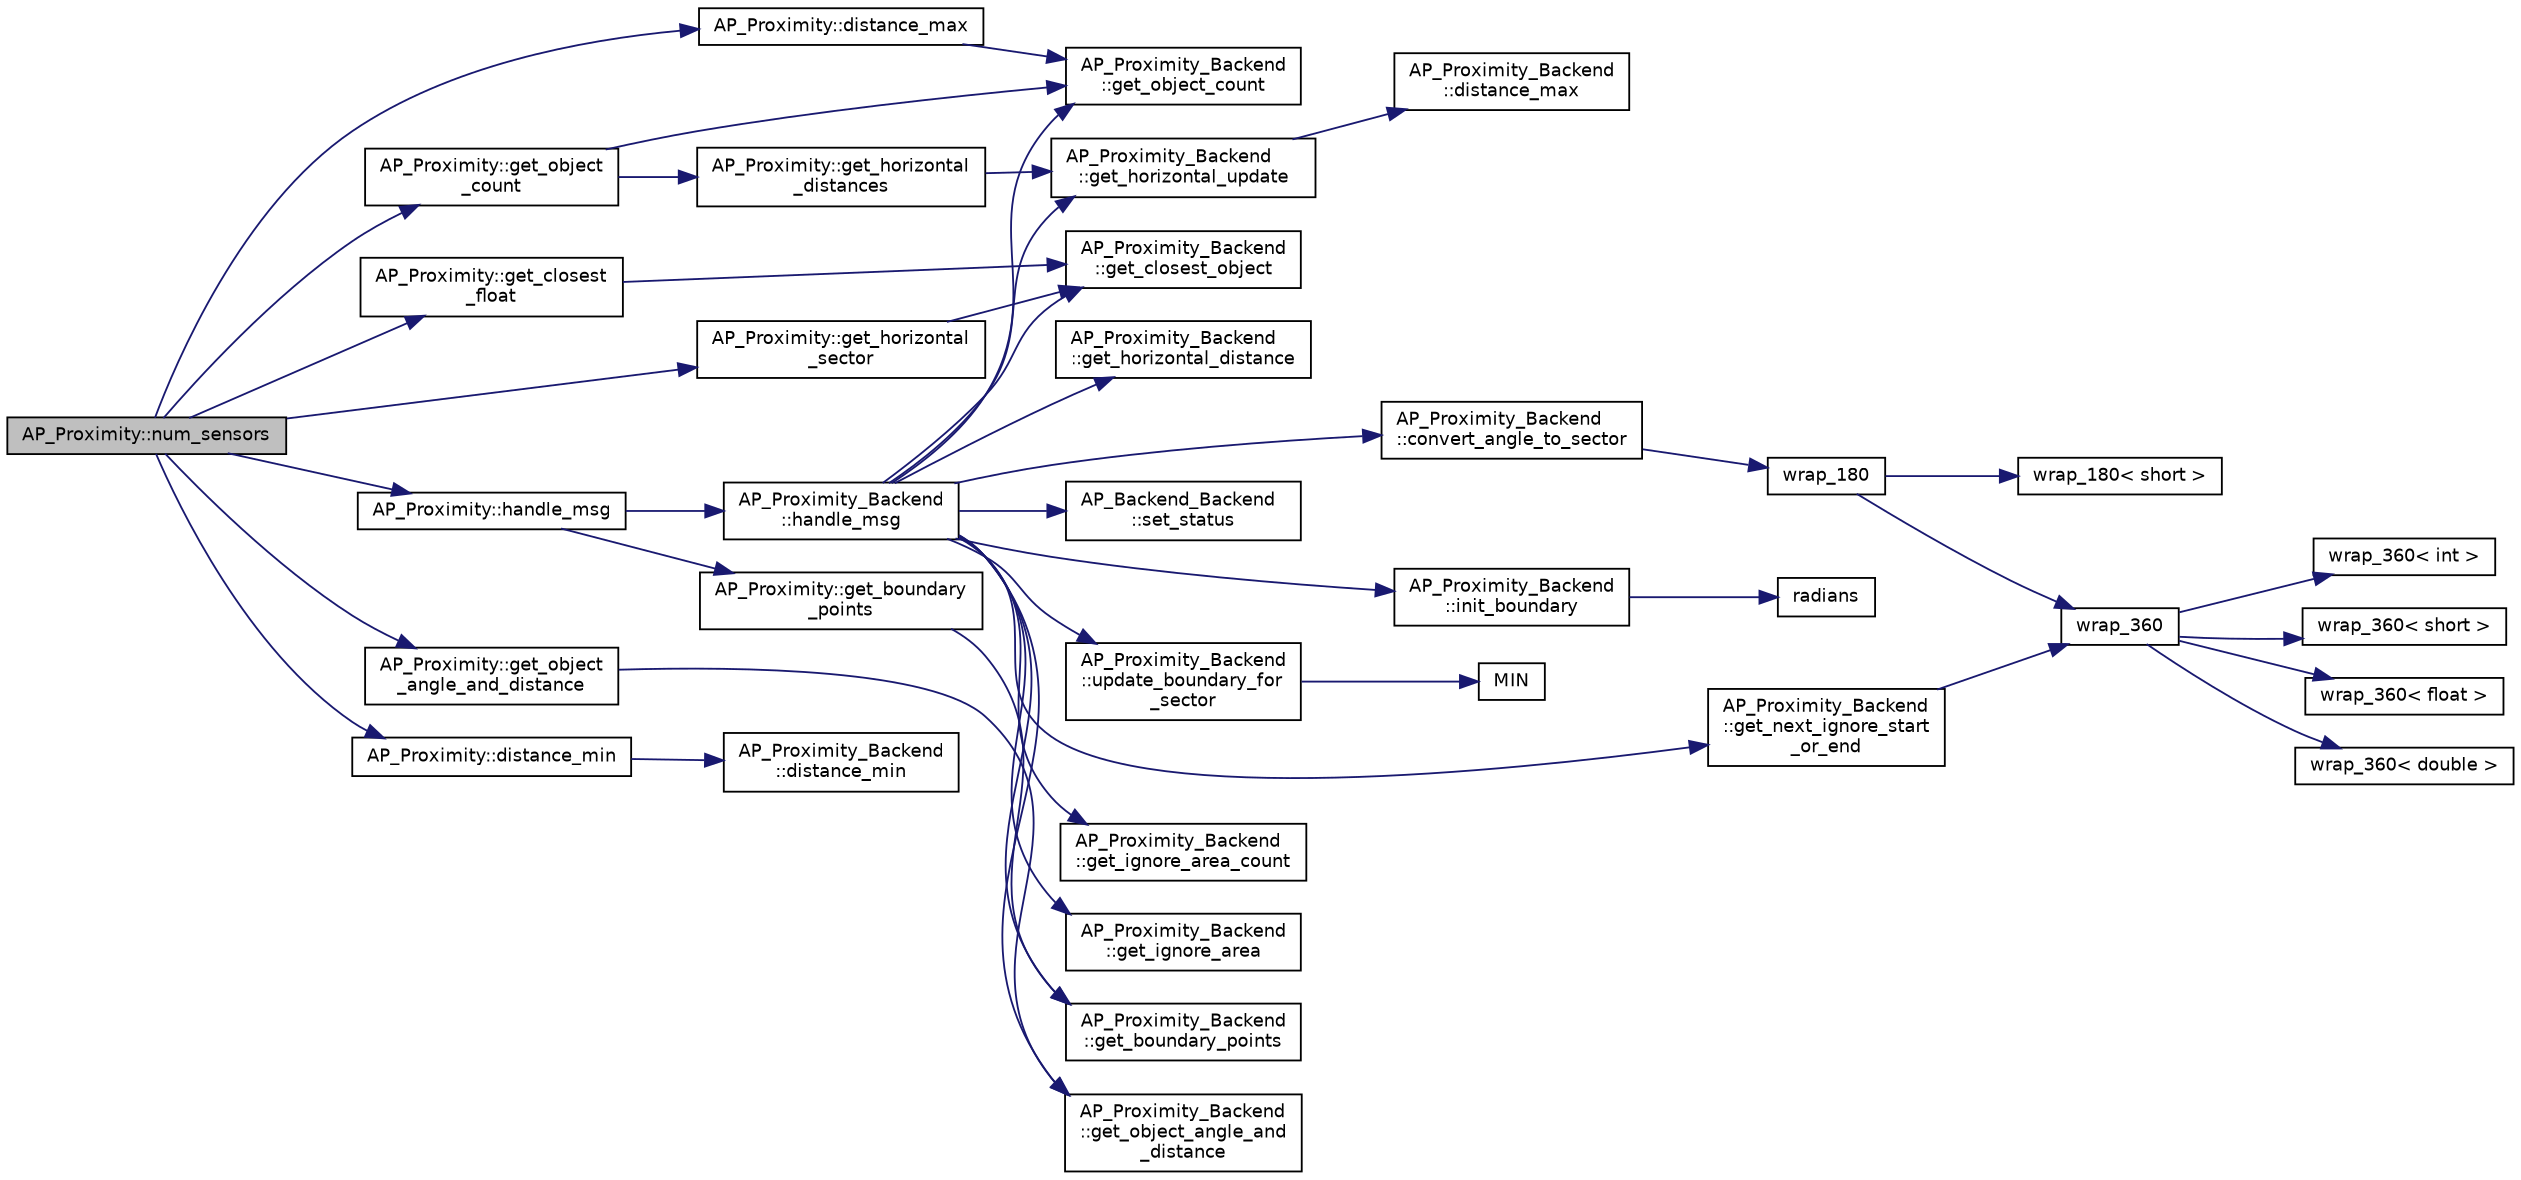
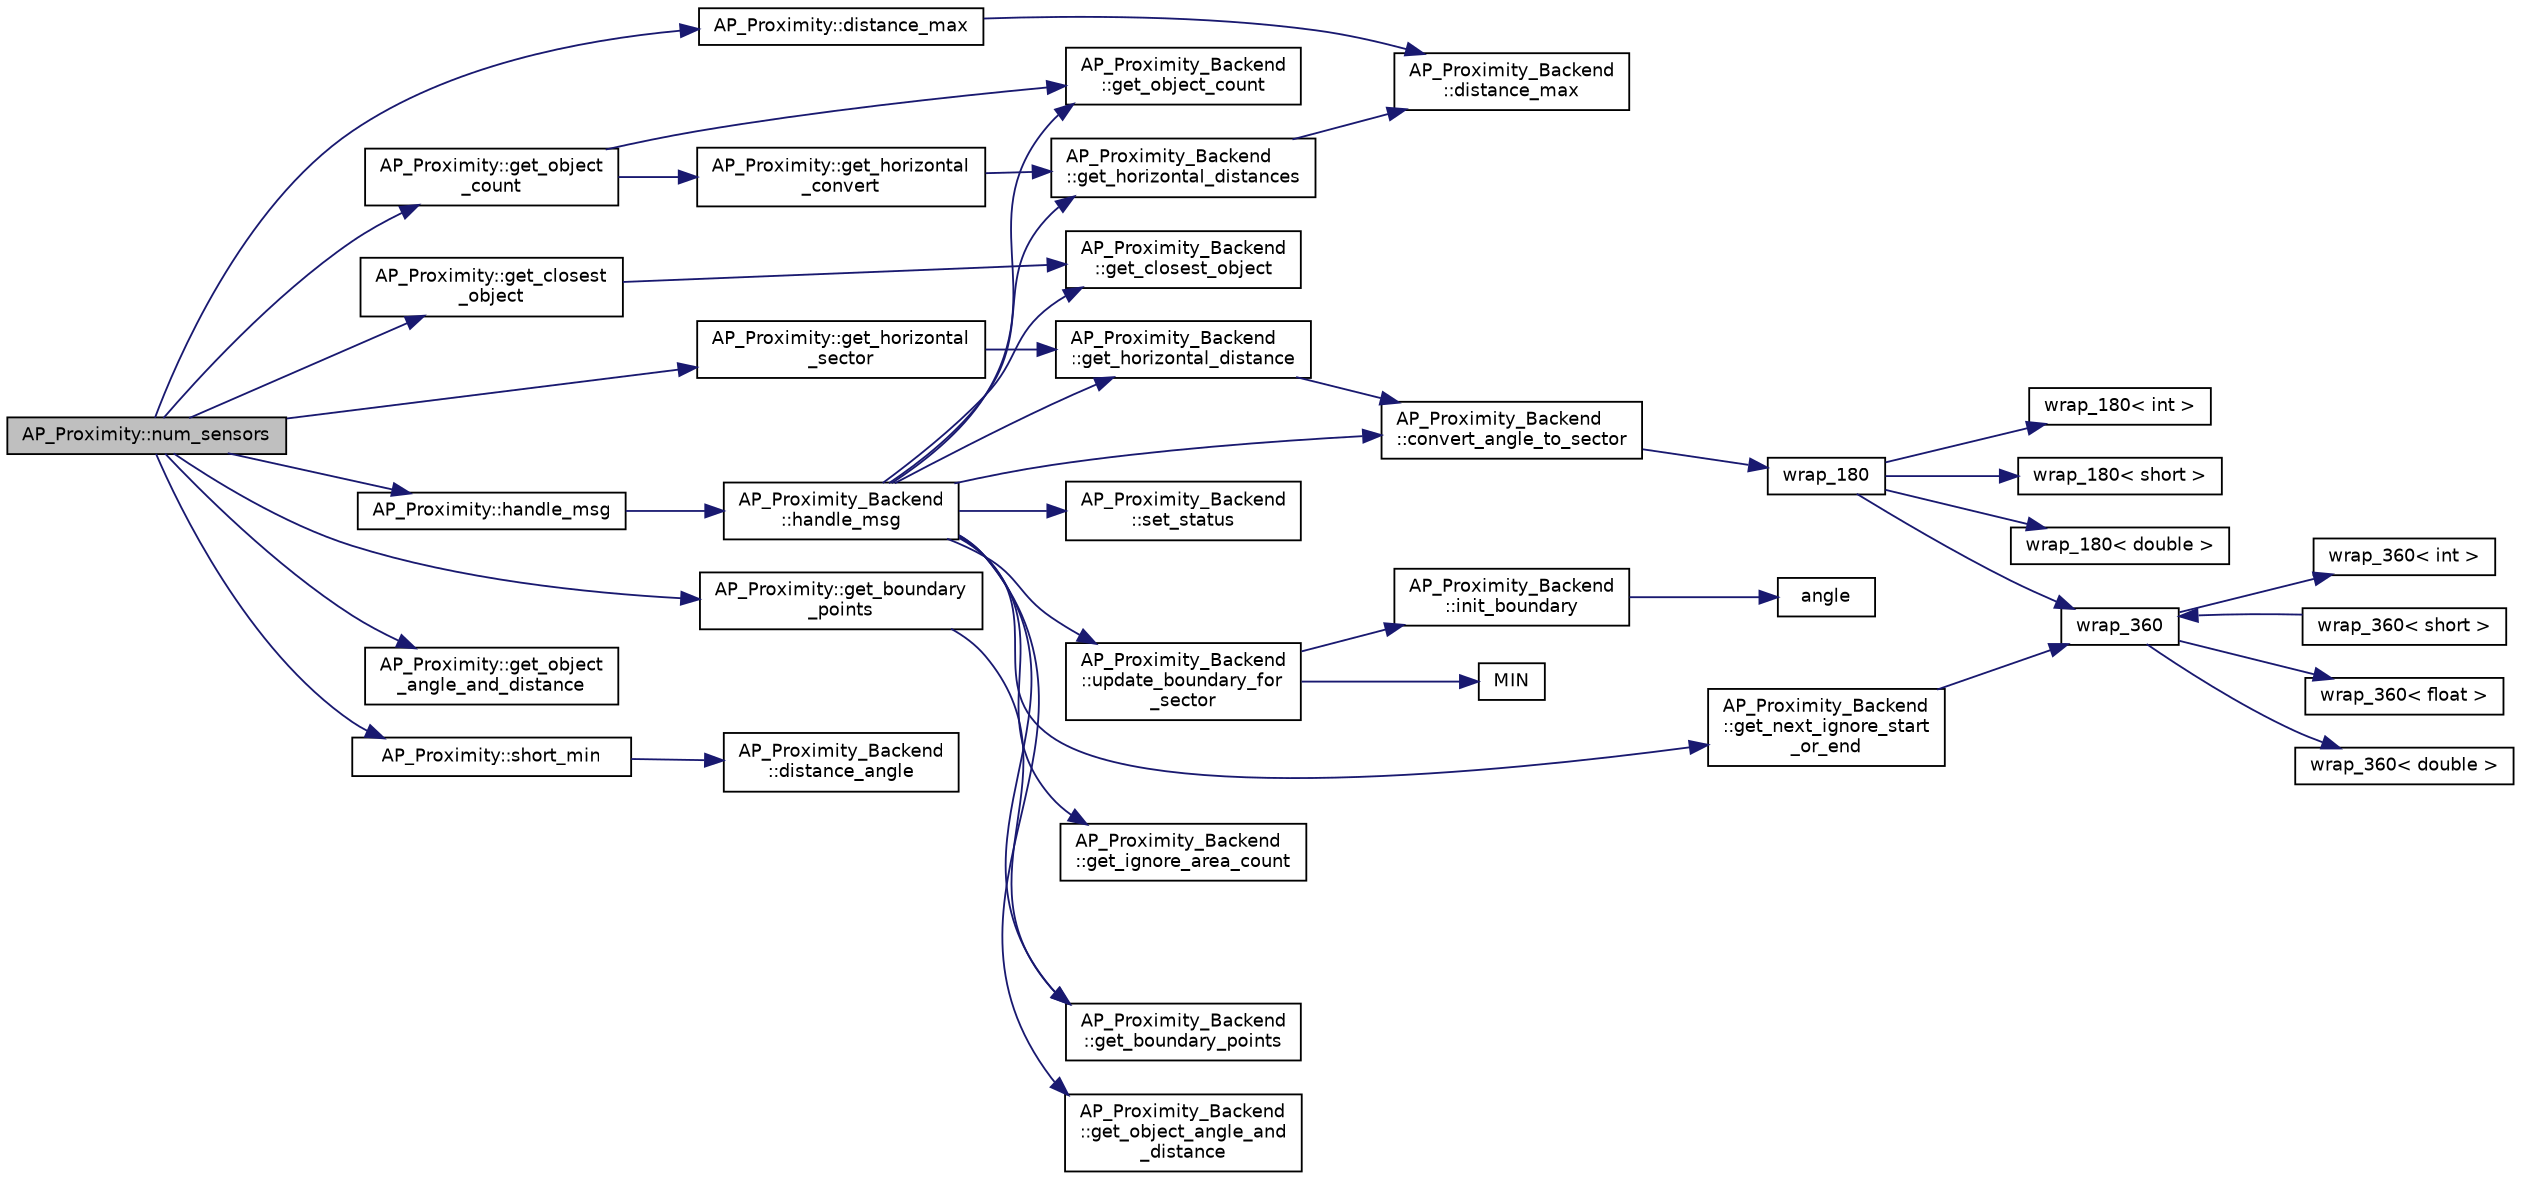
edge "AP_Proximity::distance_max" -> "AP_Proximity_Backend ::get_object_count": now "AP_Proximity::distance_max" -> "AP_Proximity_Backend ::distance_max"
node "AP_Proximity_Backend ::get_horizontal_update": label "AP_Proximity_Backend ::get_horizontal_update" -> "AP_Proximity_Backend ::get_horizontal_distances"
node "AP_Proximity::get_horizontal _distances": label "AP_Proximity::get_horizontal _distances" -> "AP_Proximity::get_horizontal _convert"
node "AP_Proximity::get_closest _float": label "AP_Proximity::get_closest _float" -> "AP_Proximity::get_closest _object"
edge "AP_Proximity::get_horizontal _sector" -> "AP_Proximity_Backend ::get_closest_object": now "AP_Proximity::get_horizontal _sector" -> "AP_Proximity_Backend ::get_horizontal_distance"
edge "AP_Proximity_Backend ::get_horizontal_distance" -> "AP_Proximity_Backend ::convert_angle_to_sector": added
node "wrap_180< int >": added
node "AP_Backend_Backend ::set_status": label "AP_Backend_Backend ::set_status" -> "AP_Proximity_Backend ::set_status"
node "wrap_180< double >": added
edge "AP_Proximity::handle_msg" -> "AP_Proximity::get_boundary _points": now "AP_Proximity::num_sensors" -> "AP_Proximity::get_boundary _points"
edge "AP_Proximity_Backend ::handle_msg" -> "AP_Proximity_Backend ::init_boundary": now "AP_Proximity_Backend ::update_boundary_for _sector" -> "AP_Proximity_Backend ::init_boundary"
node "radians": label "radians" -> "angle"
edge "wrap_360" -> "wrap_360< short >": reversed
edge "AP_Proximity::get_object _angle_and_distance" -> "AP_Proximity_Backend ::get_object_angle_and _distance": removed
node "AP_Proximity::distance_min": label "AP_Proximity::distance_min" -> "AP_Proximity::short_min"
node "AP_Proximity_Backend ::distance_min": label "AP_Proximity_Backend ::distance_min" -> "AP_Proximity_Backend ::distance_angle"
node "AP_Proximity_Backend ::get_ignore_area": removed
